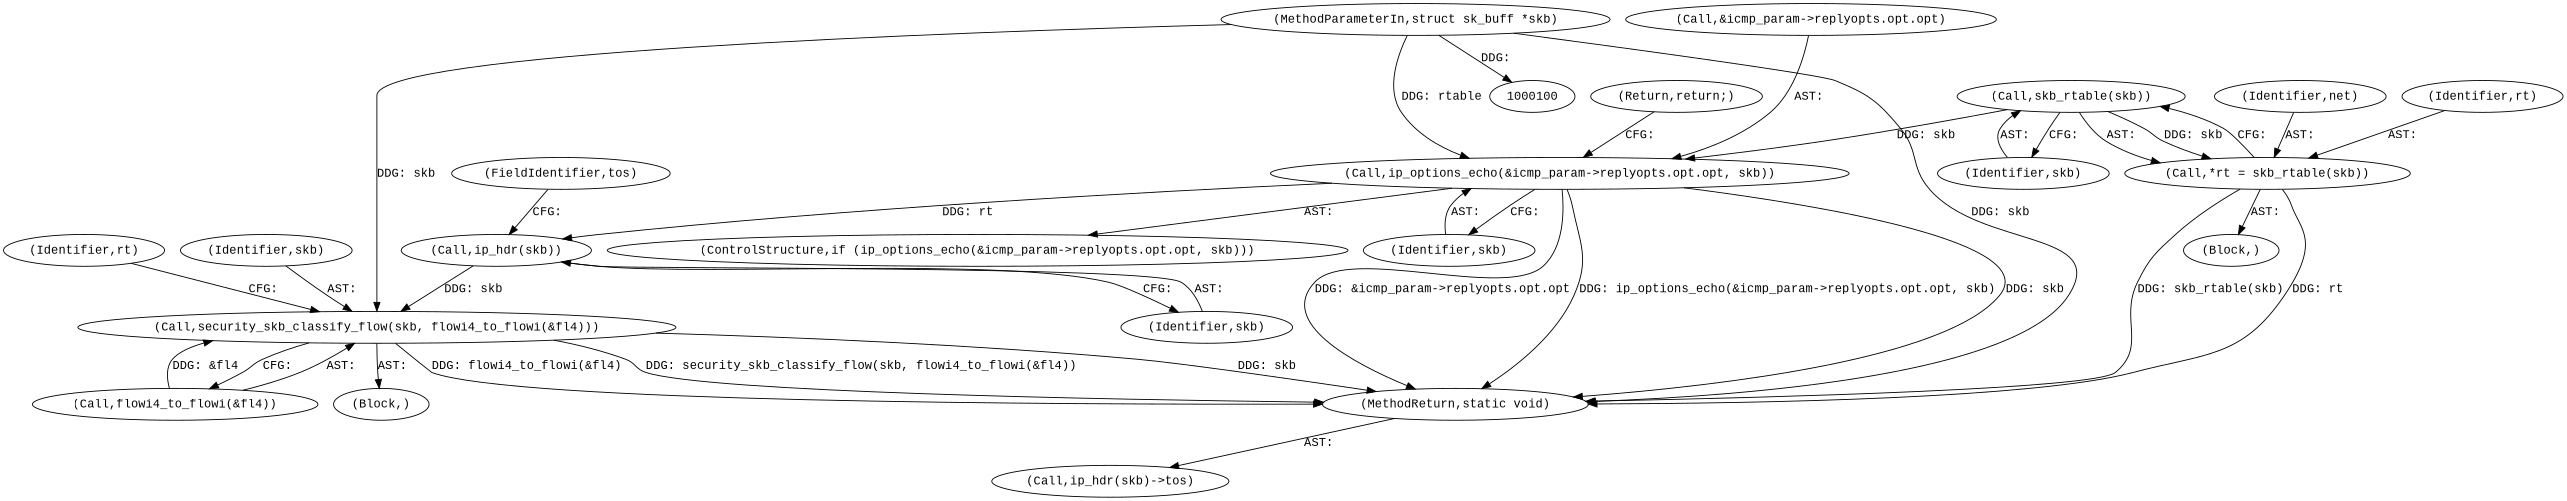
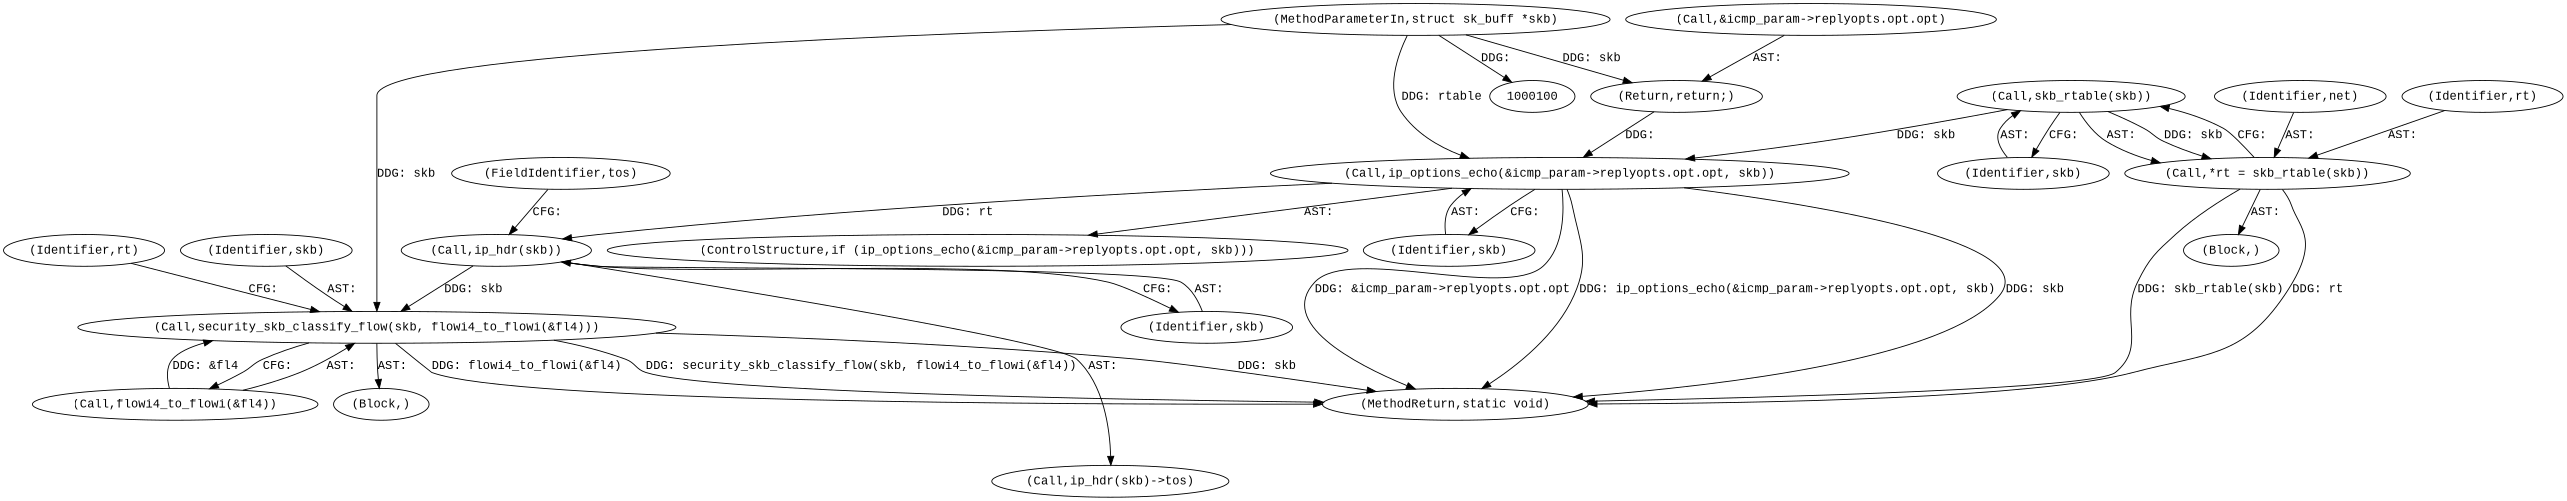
edge "(Call,&icmp_param->replyopts.opt.opt)" -> "(Call,ip_options_echo(&icmp_param->replyopts.opt.opt, skb))": now "(Call,&icmp_param->replyopts.opt.opt)" -> "(Return,return;)"
edge "(Return,return;)" -> "(Call,ip_options_echo(&icmp_param->replyopts.opt.opt, skb))": label "CFG: " -> "DDG: "
edge "(MethodParameterIn,struct sk_buff *skb)" -> "(MethodReturn,static void)": now "(MethodParameterIn,struct sk_buff *skb)" -> "(Return,return;)"
edge "(MethodReturn,static void)" -> "(Call,ip_hdr(skb)->tos)": now "(Call,ip_hdr(skb))" -> "(Call,ip_hdr(skb)->tos)"
